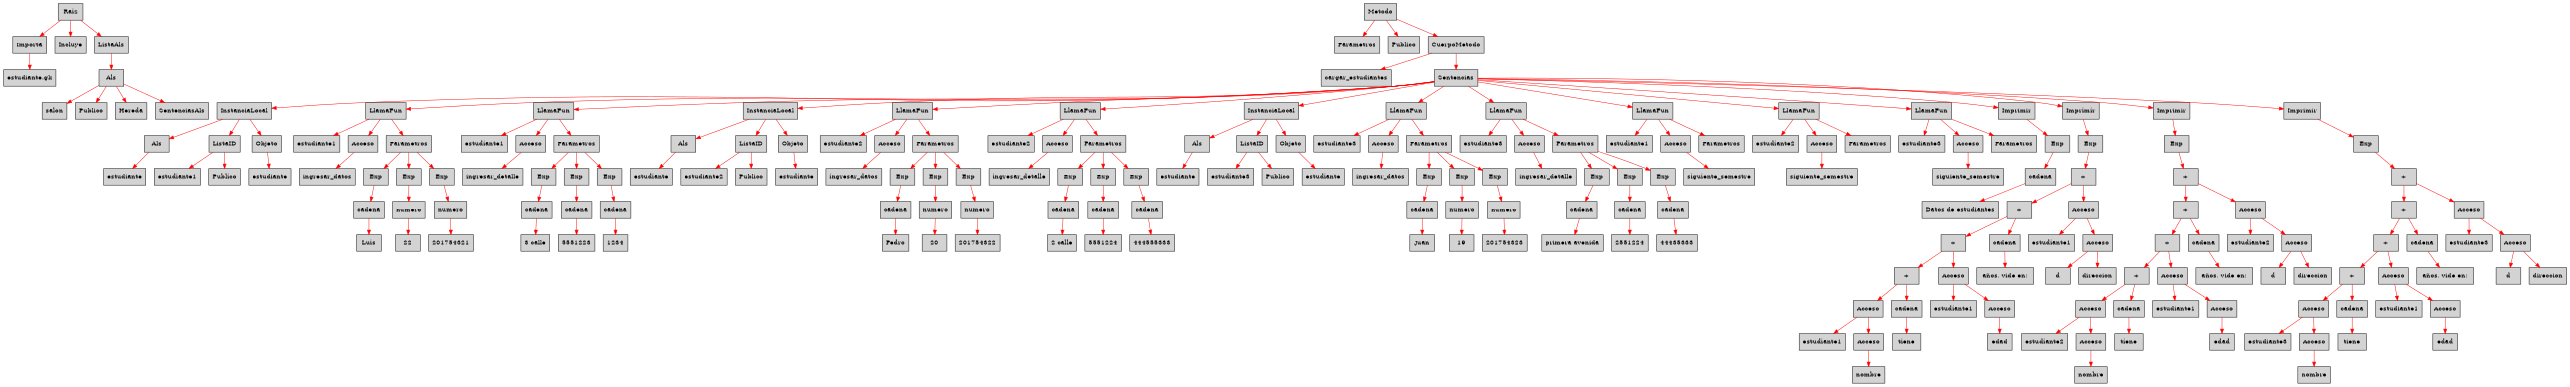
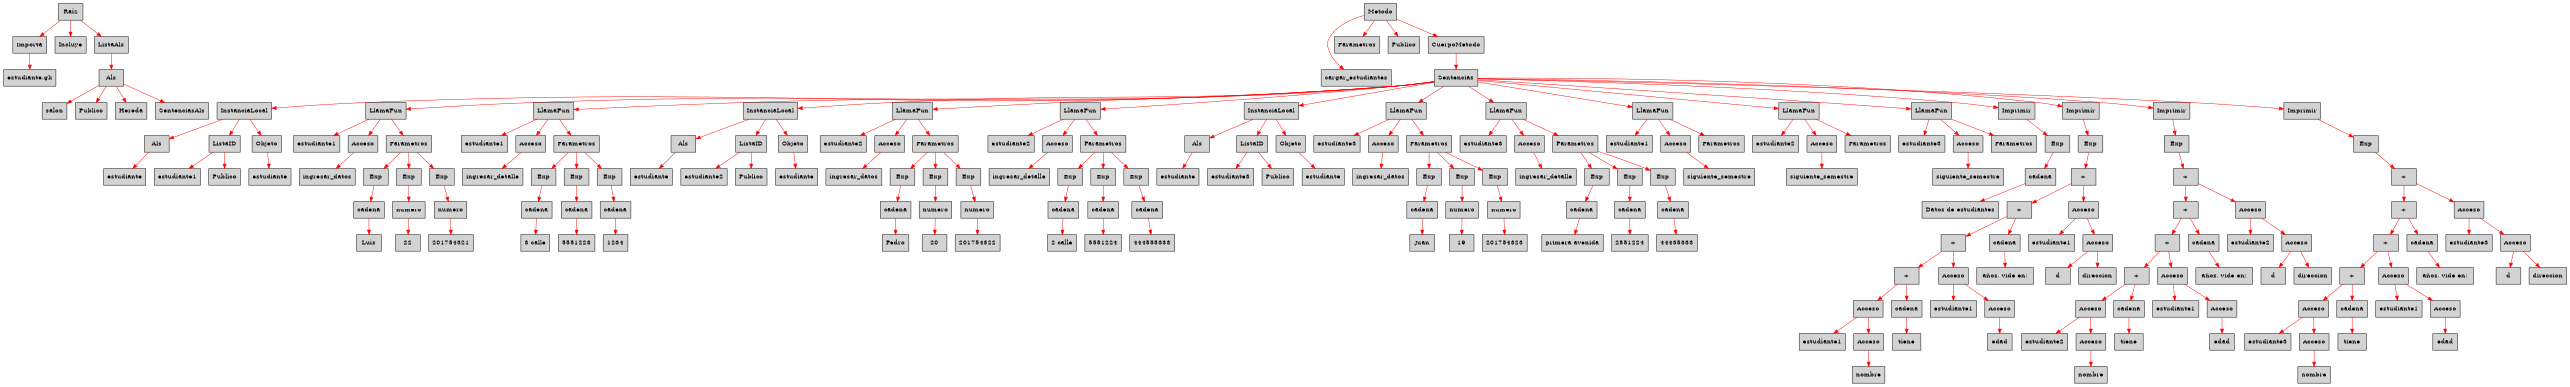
edge "CuerpoMetodo" -> "cargar_estudiantes": now "Metodo" -> "cargar_estudiantes"
